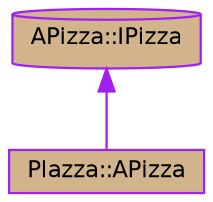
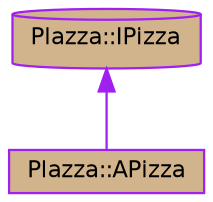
node "APizza::IPizza": label "APizza::IPizza" -> "Plazza::IPizza"
